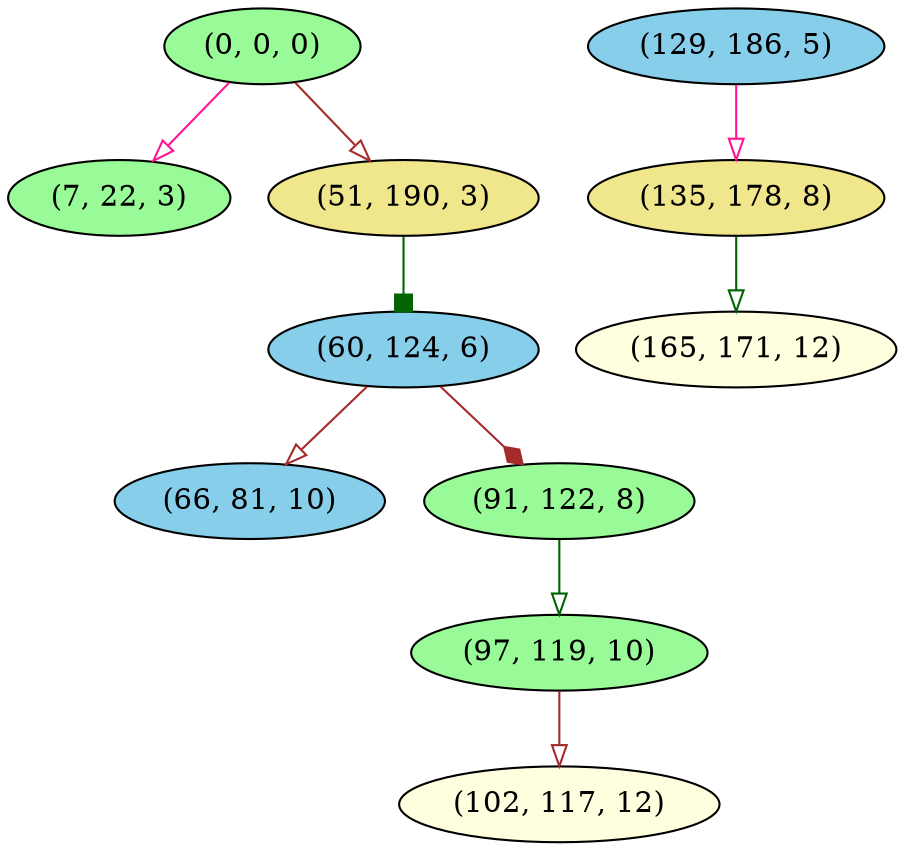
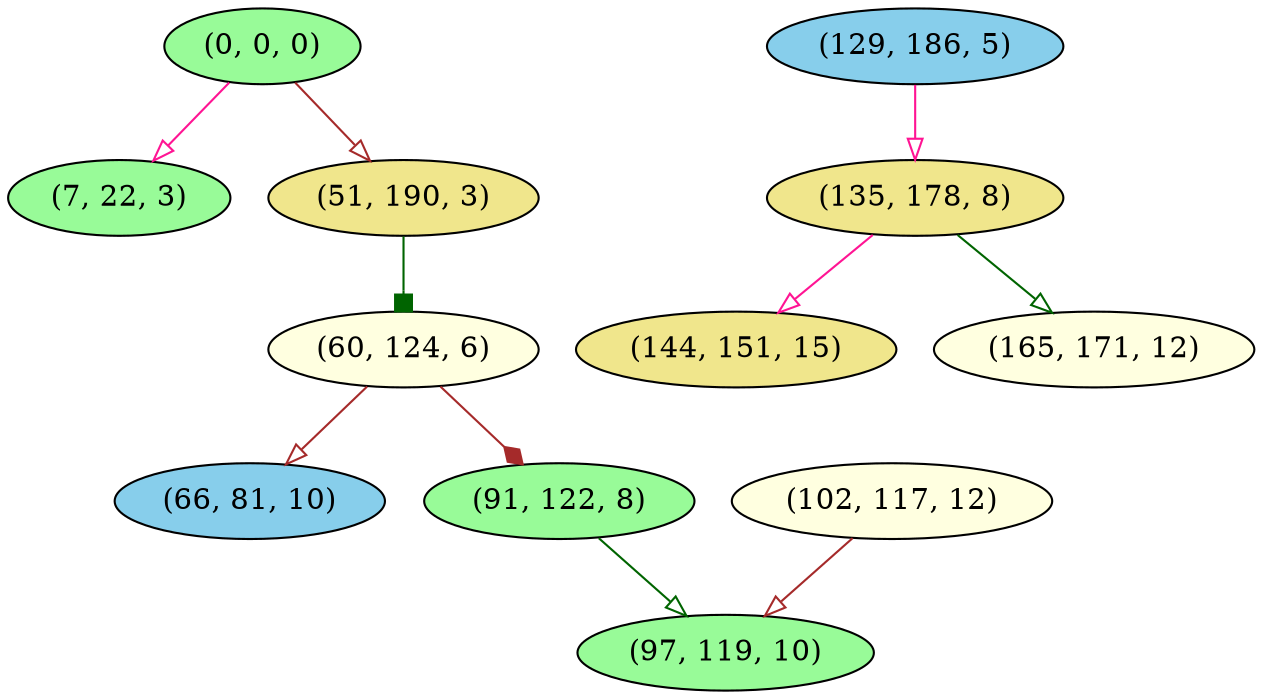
node "(60, 124, 6)": fillcolor skyblue -> lightyellow
node "(144, 151, 15)": added
edge "(97, 119, 10)" -> "(102, 117, 12)": reversed
